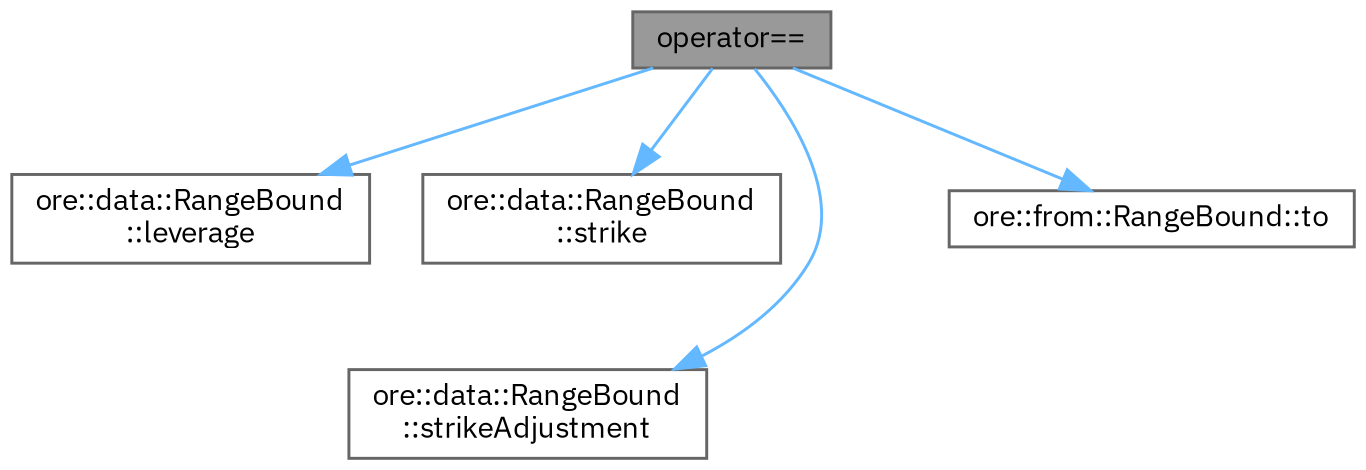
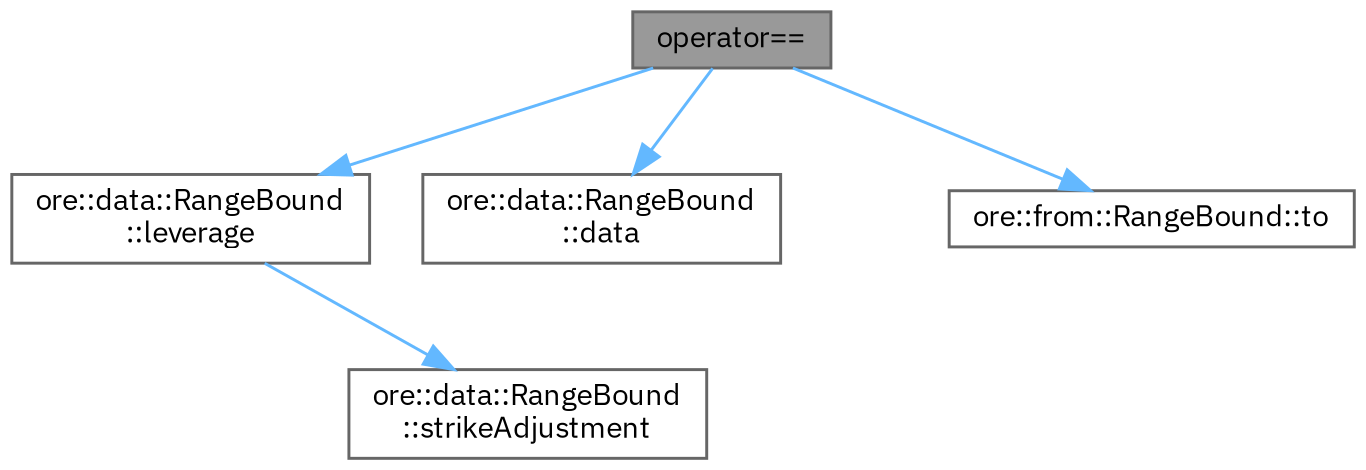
node "ore::data::RangeBound ::strike": label "ore::data::RangeBound ::strike" -> "ore::data::RangeBound ::data"
edge "operator==" -> "ore::data::RangeBound ::strikeAdjustment": now "ore::data::RangeBound ::leverage" -> "ore::data::RangeBound ::strikeAdjustment"
